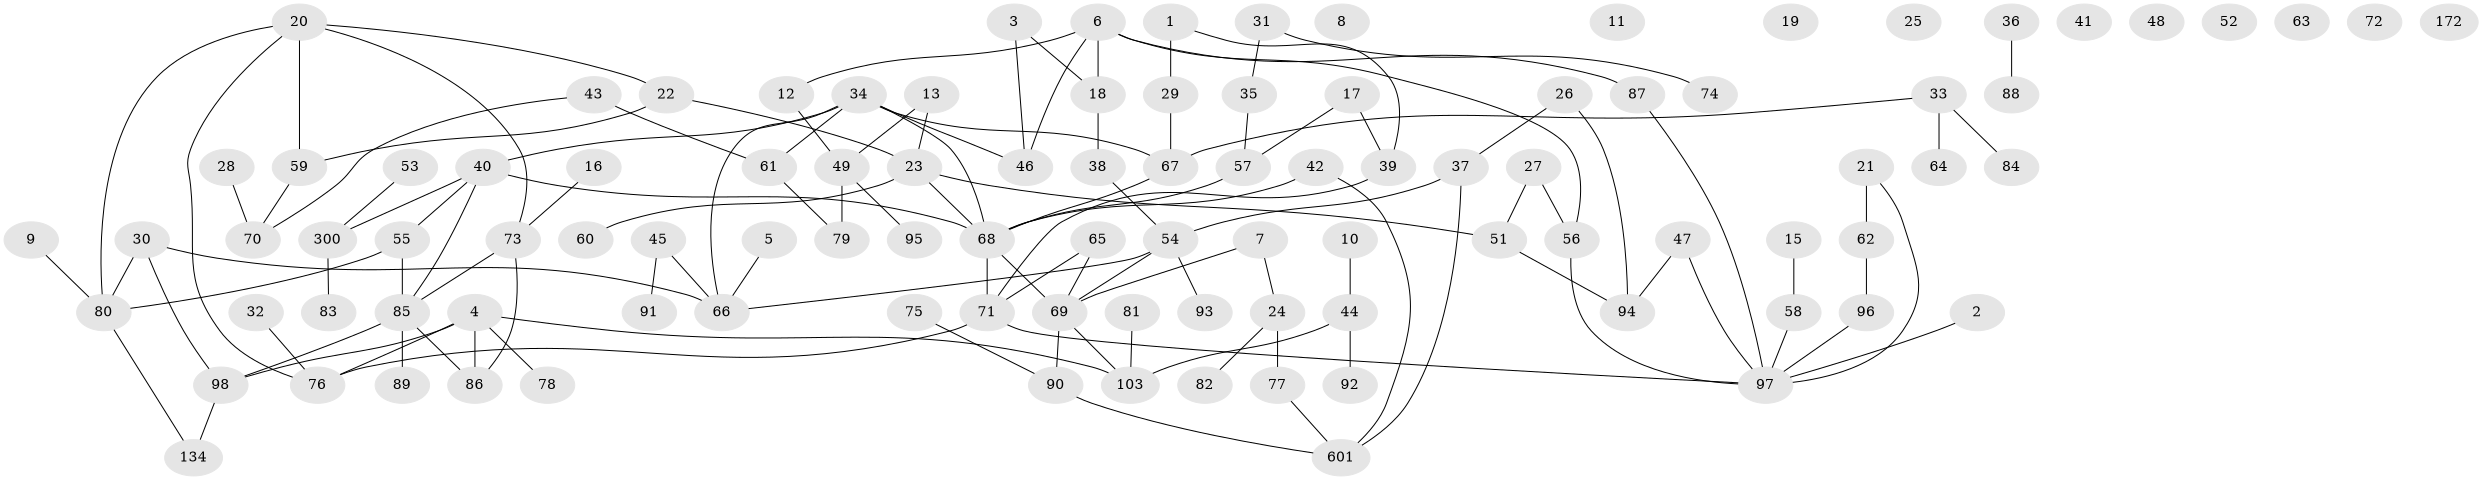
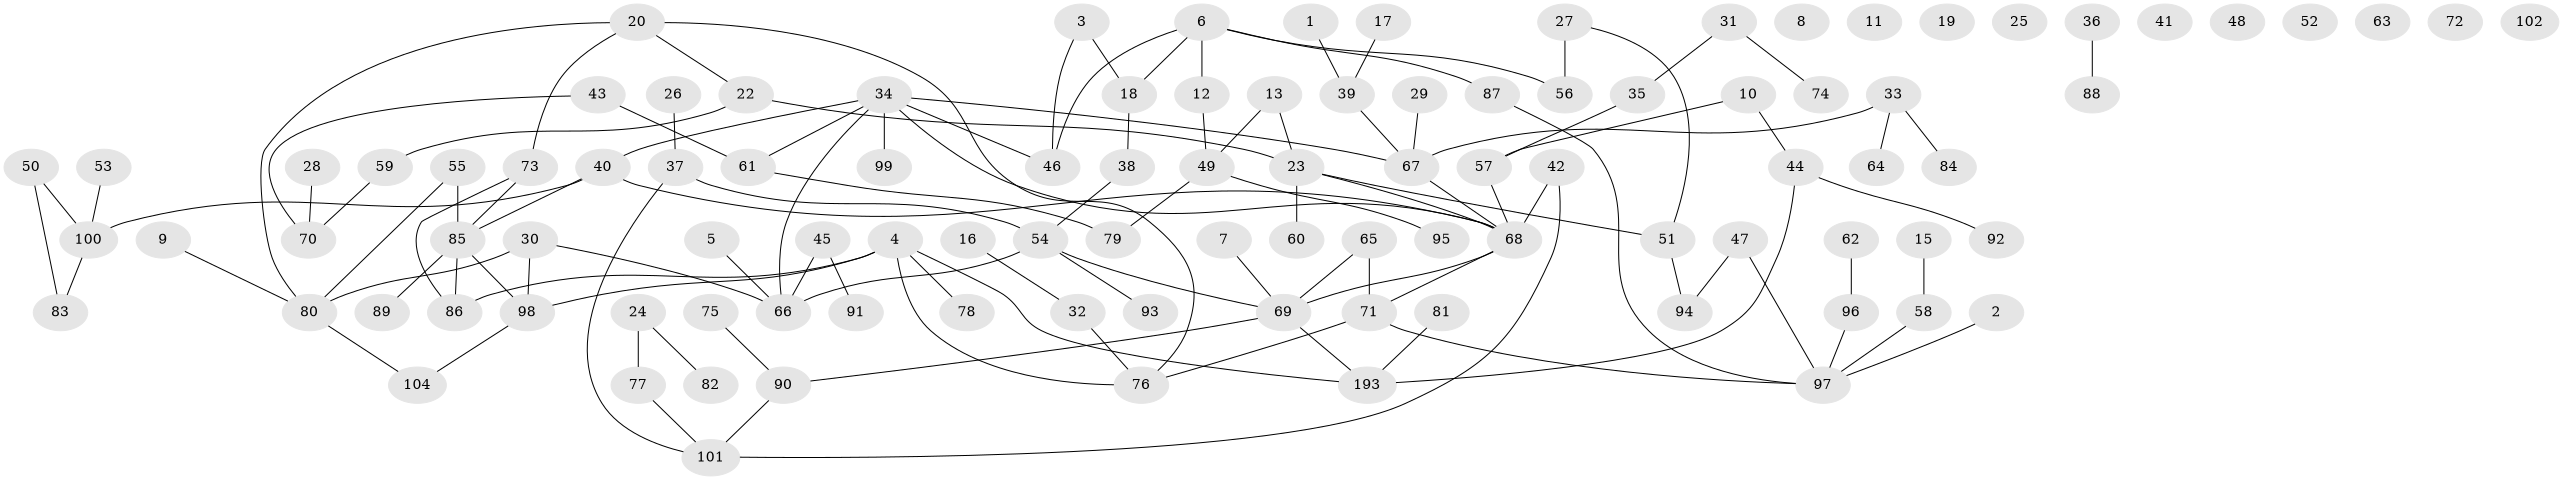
node "172": label "172" -> "102"
edge "1" -- "29": removed
edge "20" -- "59": removed
edge "17" -- "57": now "10" -- "57"
node "50": added
node "99": added
node "21": removed
edge "39" -- "71": now "39" -- "67"
edge "26" -- "94": removed
edge "40" -- "55": removed
edge "16" -- "73": now "16" -- "32"
node "300": label "300" -> "100"
edge "7" -- "24": removed
edge "56" -- "97": removed
node "103": label "103" -> "193"
node "134": label "134" -> "104"
node "601": label "601" -> "101"
